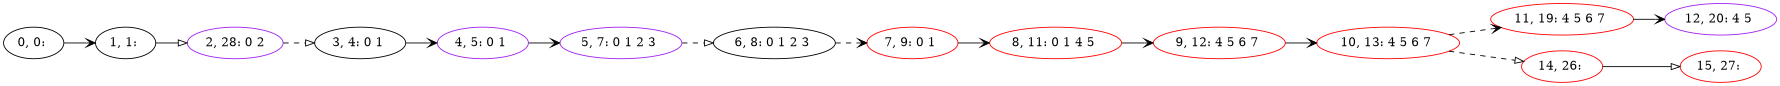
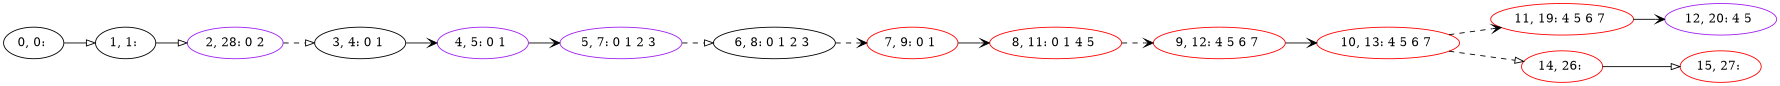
edge "0, 0:" -> "1, 1:": arrowhead vee -> onormal
edge "8, 11: 0 1 4 5" -> "9, 12: 4 5 6 7": style solid -> dashed
